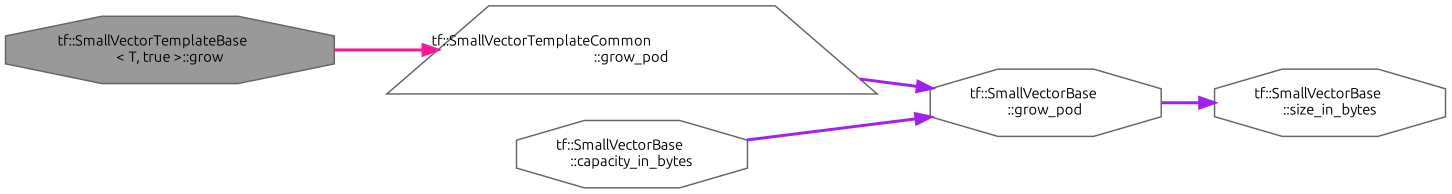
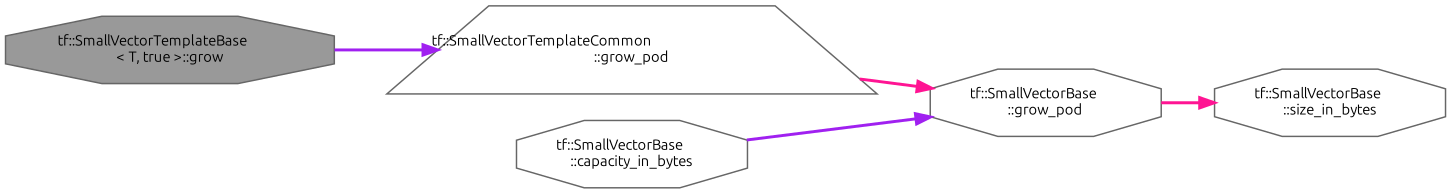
edge "tf::SmallVectorTemplateBase < T, true >::grow" -> "tf::SmallVectorTemplateCommon ::grow_pod": color deeppink -> purple
edge "tf::SmallVectorTemplateCommon ::grow_pod" -> "tf::SmallVectorBase ::grow_pod": color purple -> deeppink
edge "tf::SmallVectorBase ::grow_pod" -> "tf::SmallVectorBase ::size_in_bytes": color purple -> deeppink
